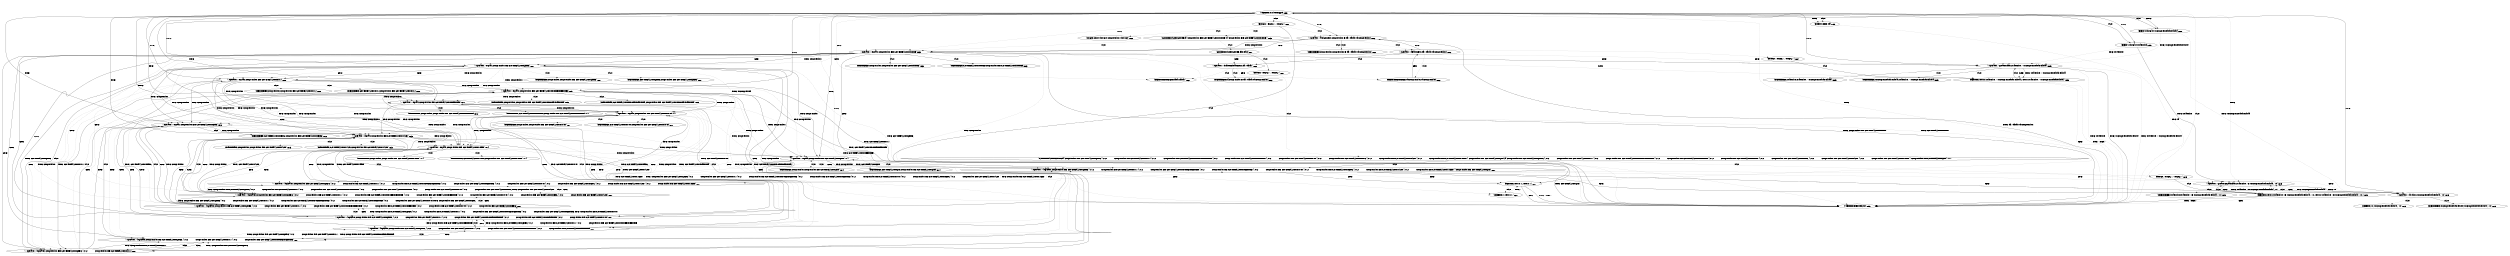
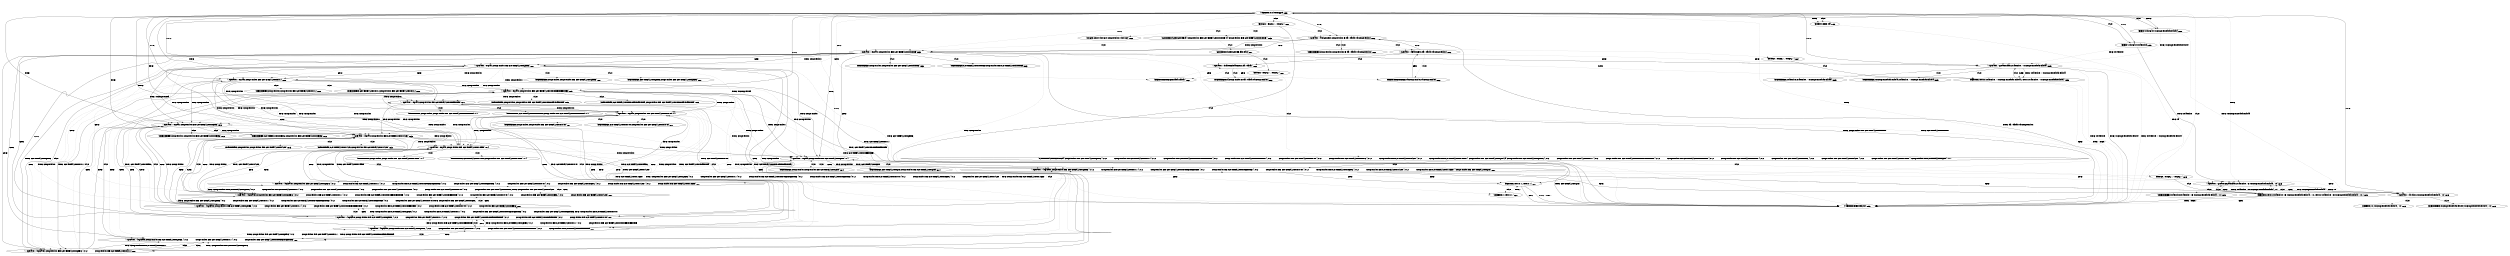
edge "(CONTROL_STRUCTURE,else,else)" -> "(<operator>.indirectFieldAccess,tif->tif_dir)": now "(FIELD_IDENTIFIER,tif_dir,tif_dir)" -> "(<operator>.indirectFieldAccess,tif->tif_dir)"
edge "(<operator>.equals,compression == COMPRESSION_JPEG)" -> "(<operator>.equals,compression == COMPRESSION_LERC)": label "DDG: compression" -> "DDG: uncompressed"
node "(IDENTIFIER,compression,compression == COMPRESSION_DEFLATE)": text "1812" -> "1810"
node "(IDENTIFIER,compression,compression == COMPRESSION_LERC)": added
